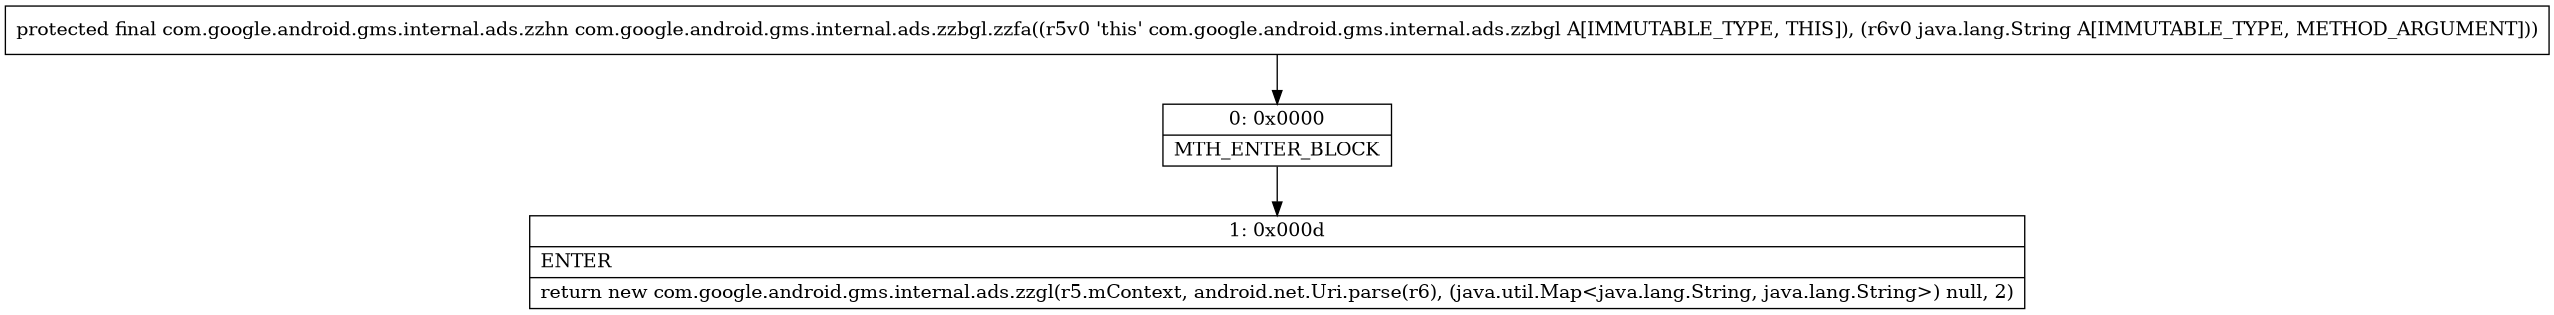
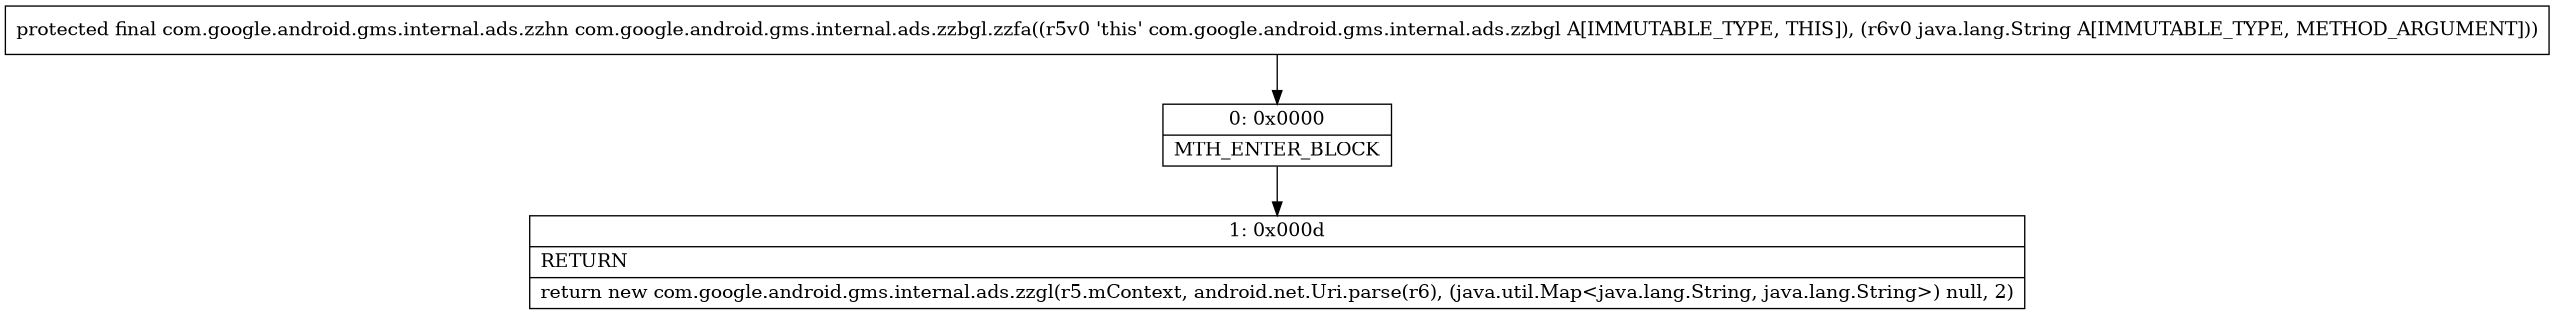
node "1: 0x000d": text "ENTER" -> "RETURN"
